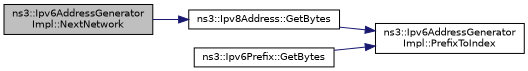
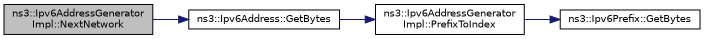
node "ns3::Ipv8Address::GetBytes": label "ns3::Ipv8Address::GetBytes" -> "ns3::Ipv6Address::GetBytes"
edge "ns3::Ipv6Prefix::GetBytes" -> "ns3::Ipv6AddressGenerator Impl::PrefixToIndex": reversed
